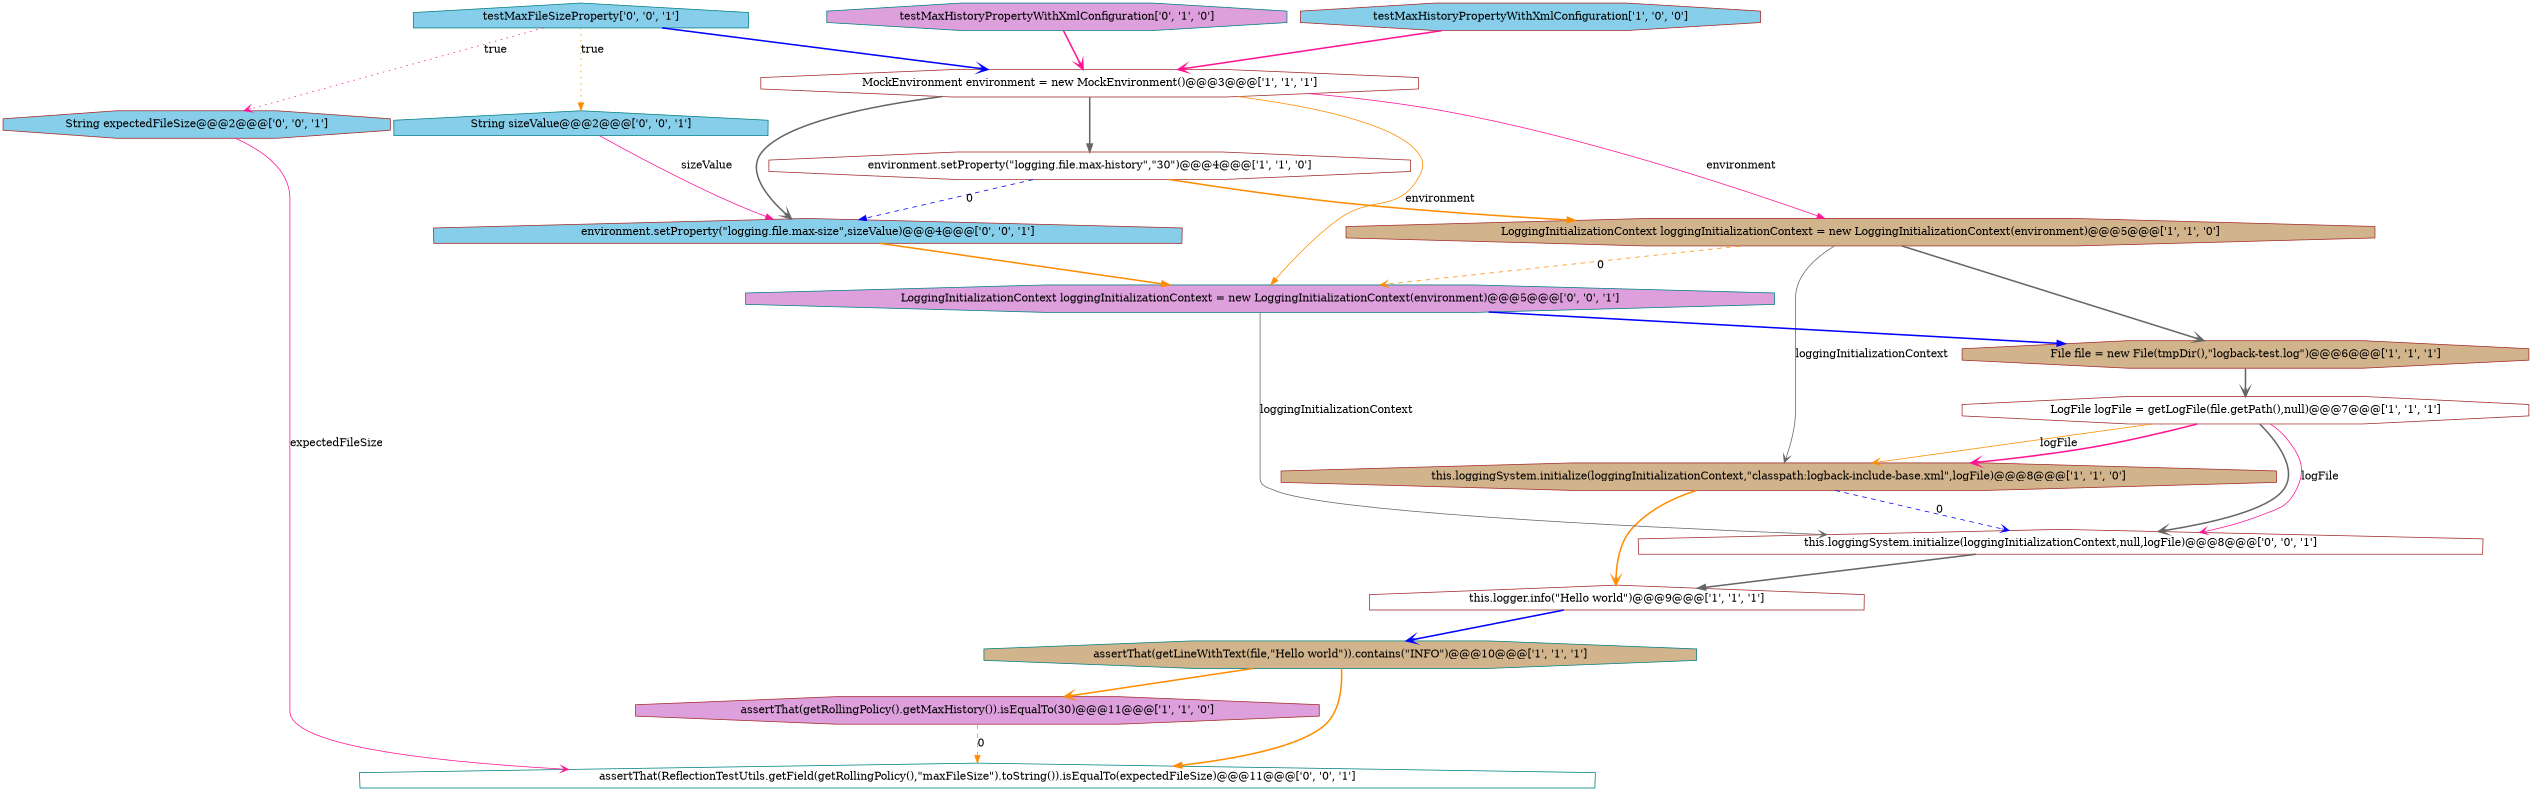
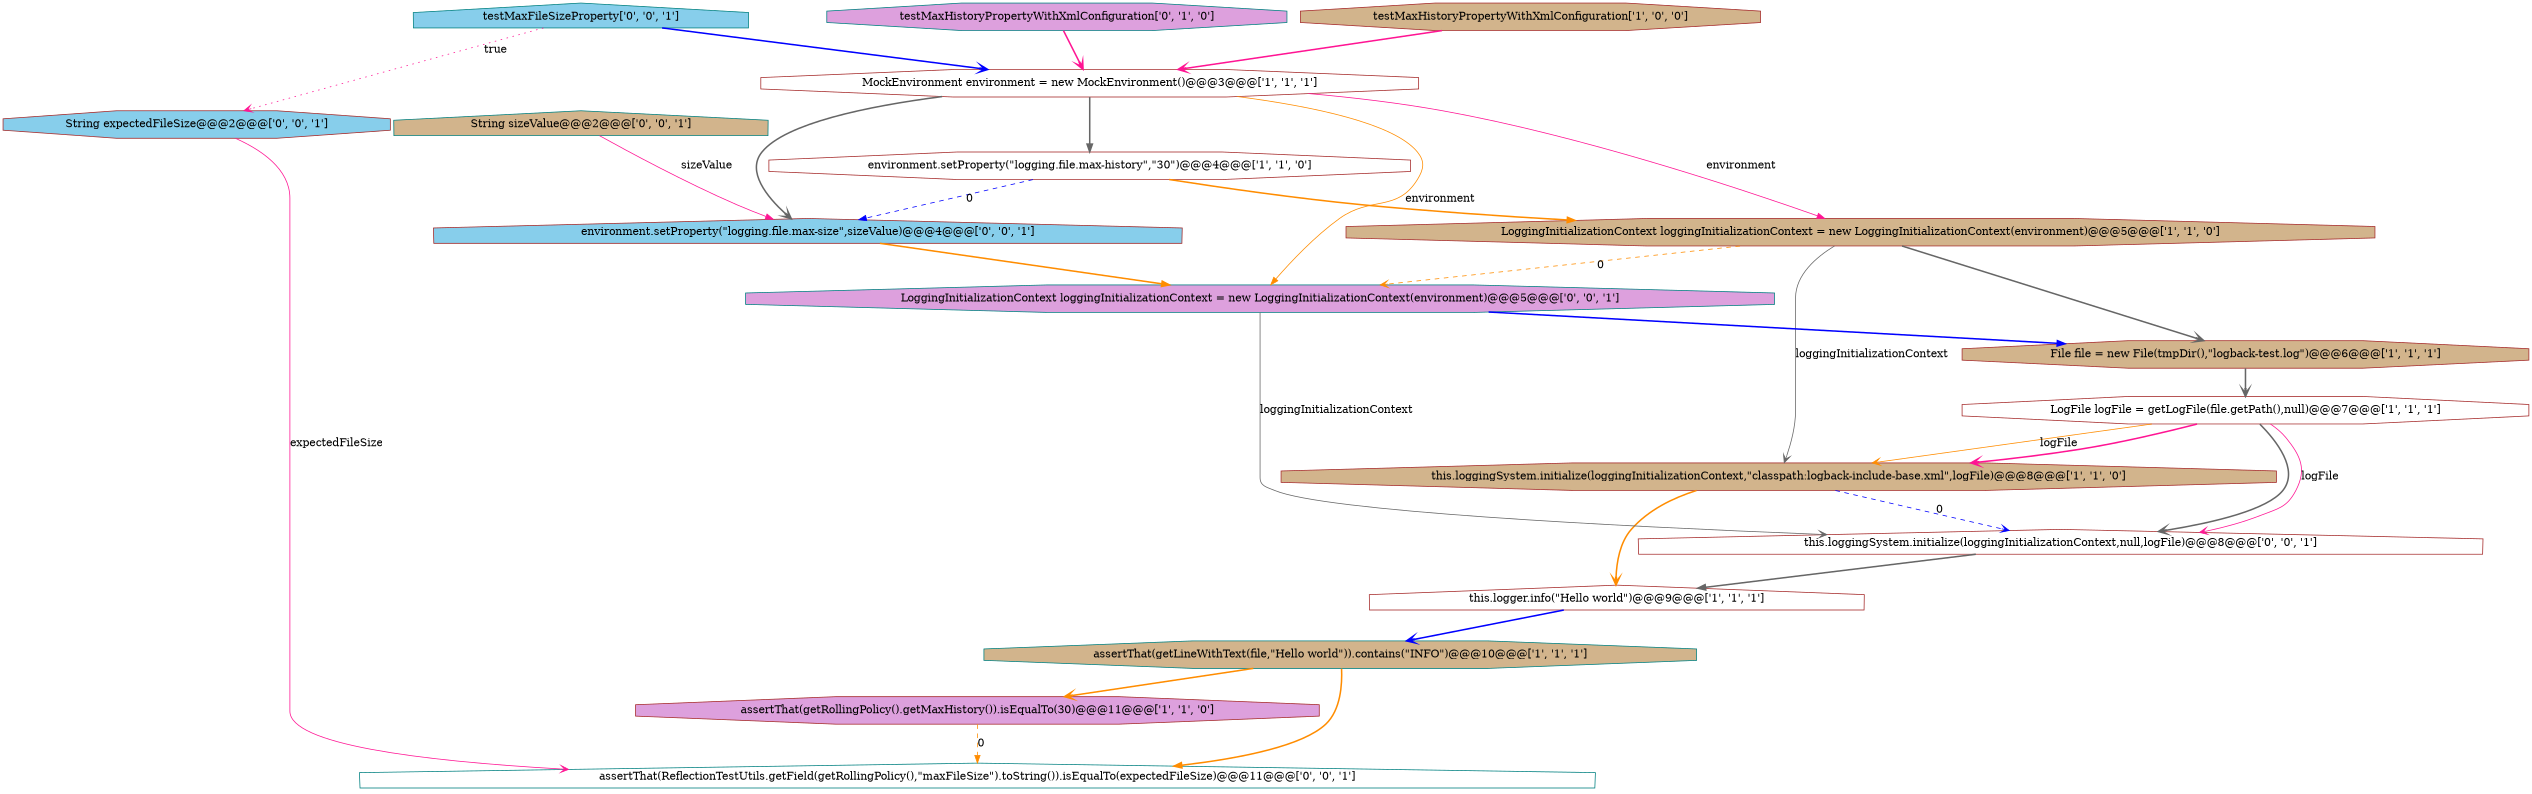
node "testMaxHistoryPropertyWithXmlConfiguration['1', '0', '0']": fillcolor skyblue -> tan
edge "testMaxFileSizeProperty['0', '0', '1']" -> "String sizeValue@@@2@@@['0', '0', '1']": removed, label "true"
node "String sizeValue@@@2@@@['0', '0', '1']": fillcolor skyblue -> tan
